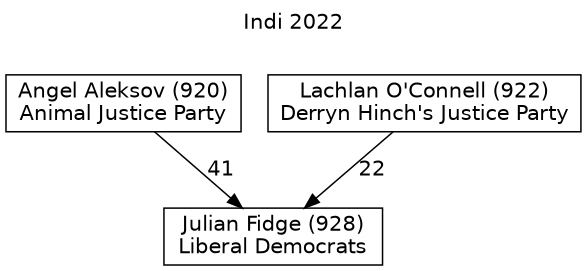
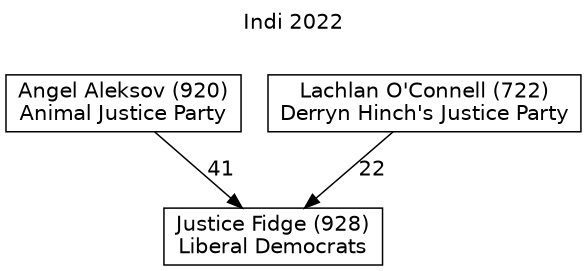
node "Lachlan O'Connell (922) Derryn Hinch's Justice Party": label "Lachlan O'Connell (922) Derryn Hinch's Justice Party" -> "Lachlan O'Connell (722) Derryn Hinch's Justice Party"
node "Julian Fidge (928) Liberal Democrats": label "Julian Fidge (928) Liberal Democrats" -> "Justice Fidge (928) Liberal Democrats"
